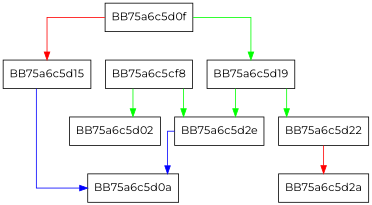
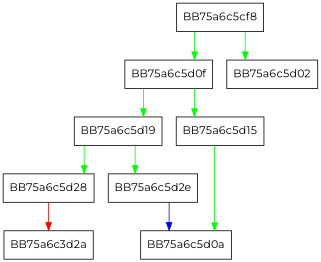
edge "BB75a6c5d0f" -> "BB75a6c5d15": color red -> green
edge "BB75a6c5cf8" -> "BB75a6c5d2e": now "BB75a6c5cf8" -> "BB75a6c5d0f"
node "BB75a6c5d22": label "BB75a6c5d22" -> "BB75a6c5d28"
edge "BB75a6c5d15" -> "BB75a6c5d0a": color blue -> green
node "BB75a6c5d2a": label "BB75a6c5d2a" -> "BB75a6c3d2a"
